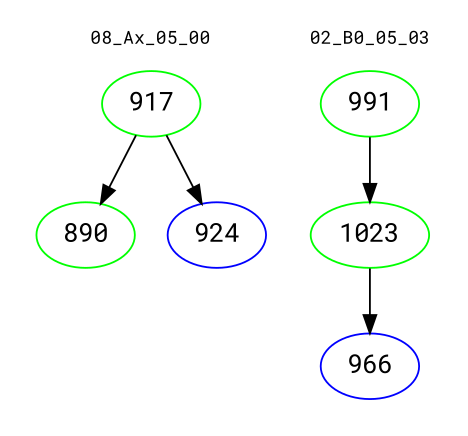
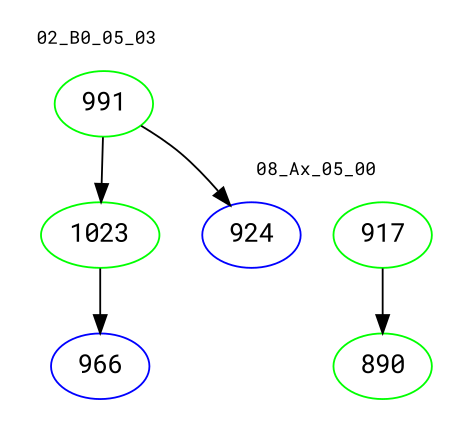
edge "917" -> "924": now "991" -> "924"
